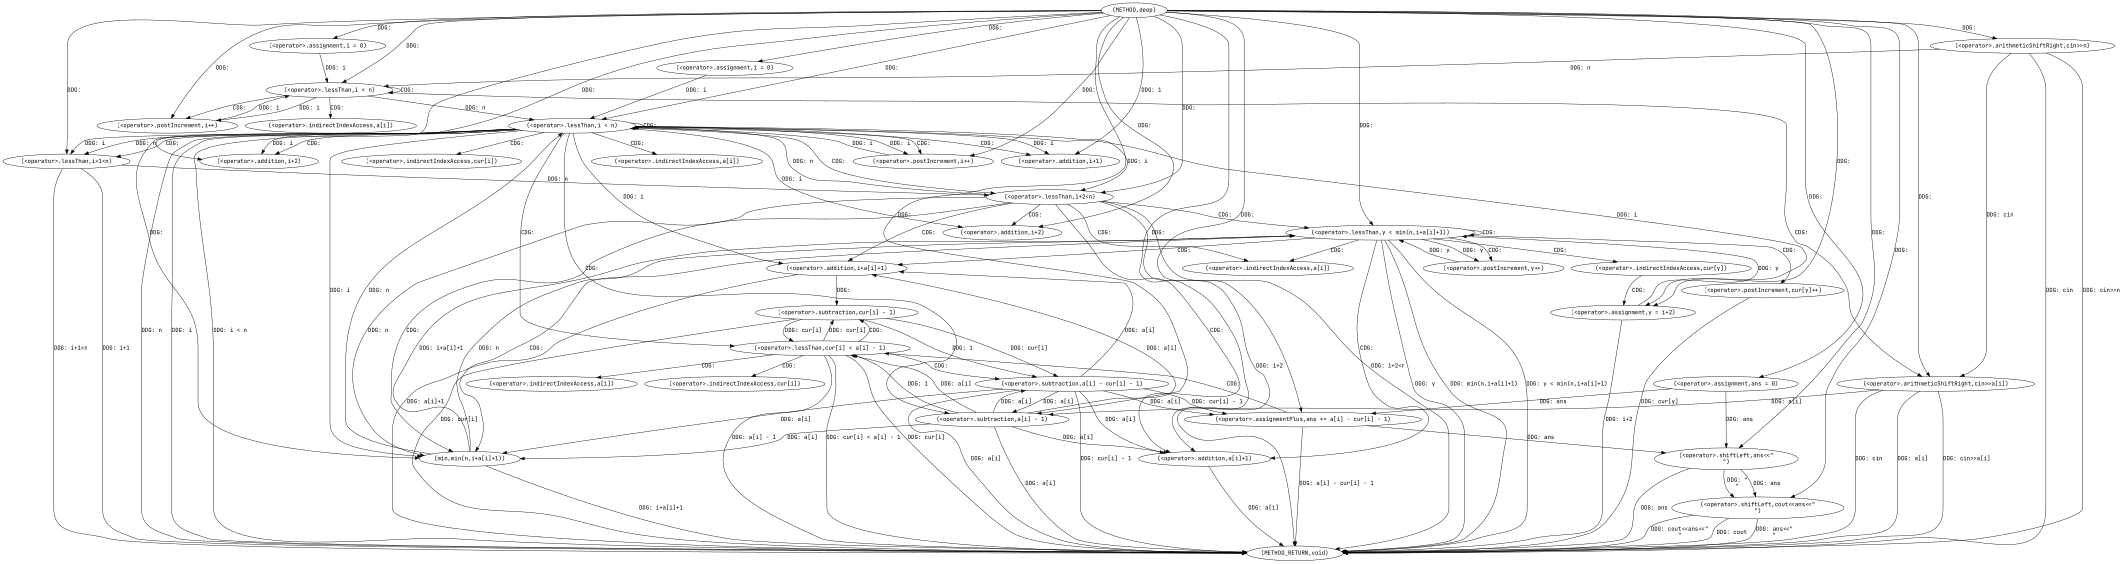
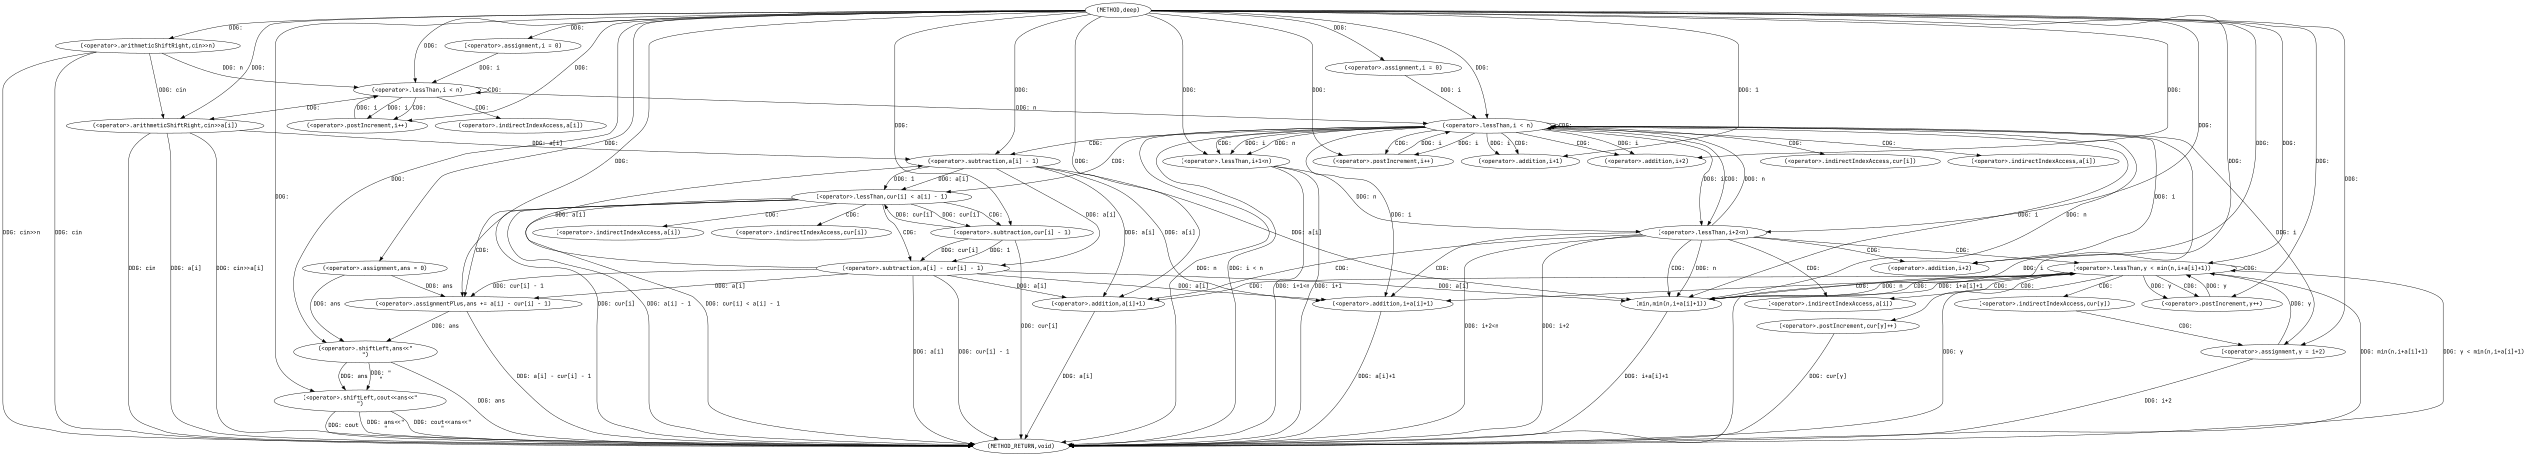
edge "(METHOD,deep)" -> "(<operator>.postIncrement,y++)": added, label "DDG:"
edge "(<operator>.addition,i+a[i]+1)" -> "(<operator>.subtraction,cur[i] - 1)": now "(METHOD,deep)" -> "(<operator>.subtraction,cur[i] - 1)"
edge "(<operator>.assignmentPlus,ans += a[i] - cur[i] - 1)" -> "(<operator>.lessThan,cur[i] < a[i] - 1)": reversed
edge "(<operator>.subtraction,a[i] - 1)" -> "(METHOD_RETURN,void)": removed, label "DDG: a[i]"
